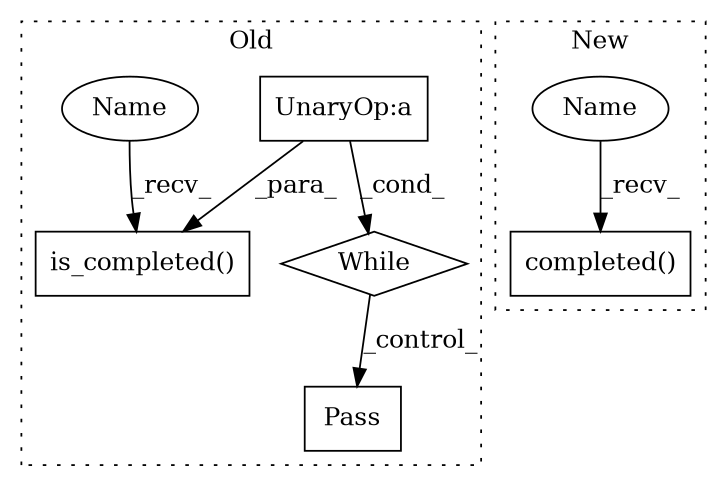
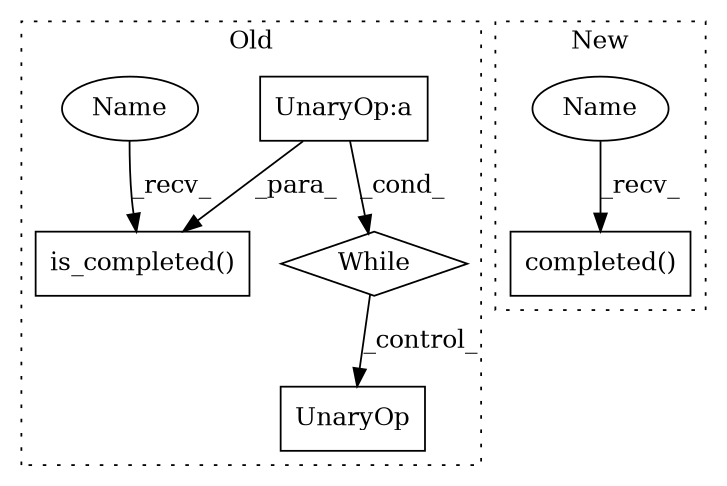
node "Pass": label "Pass" -> "UnaryOp"
